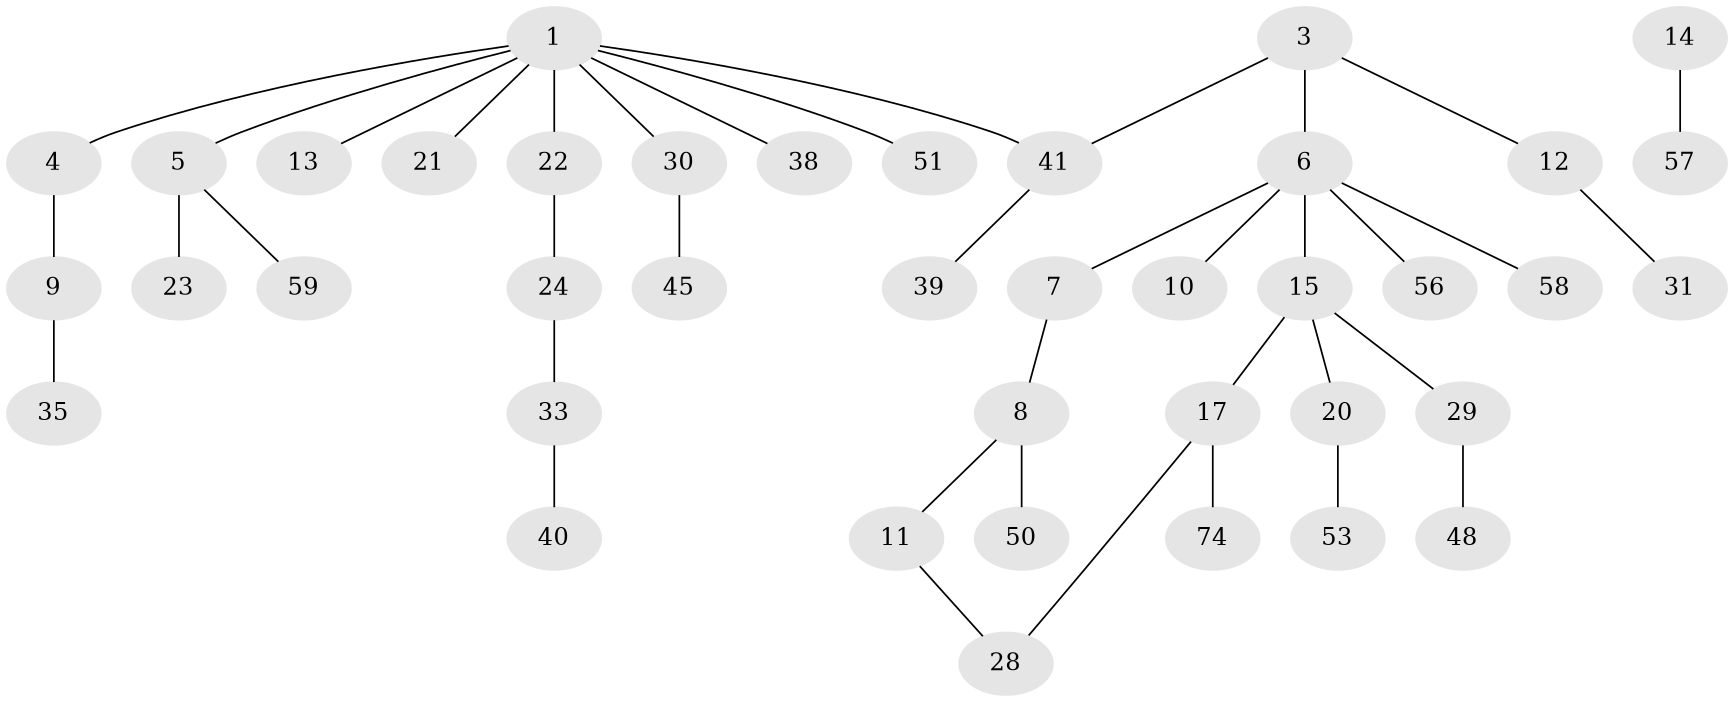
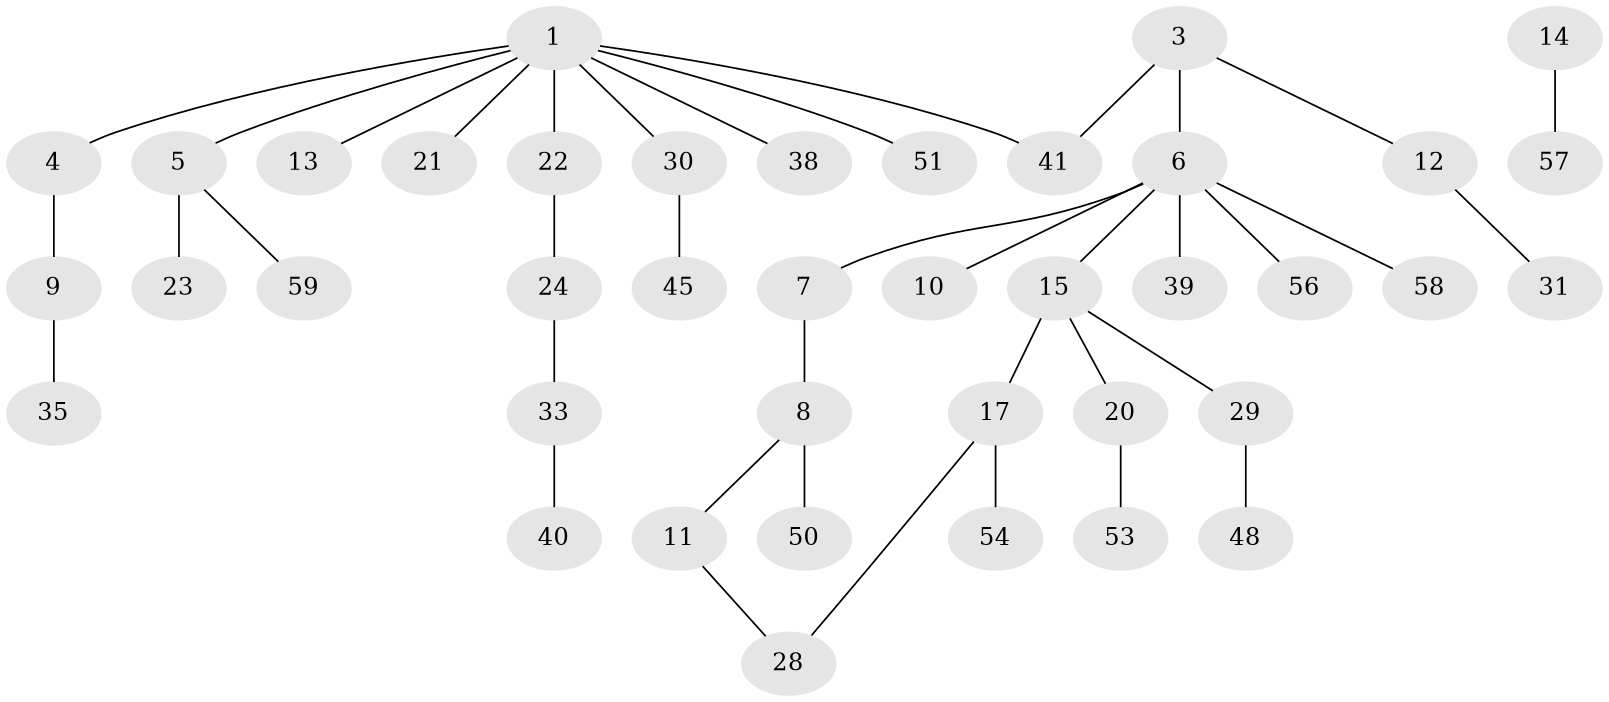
edge "41" -- "39": now "6" -- "39"
node "74": label "74" -> "54"
